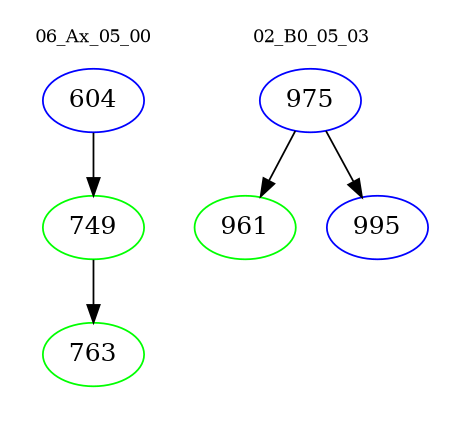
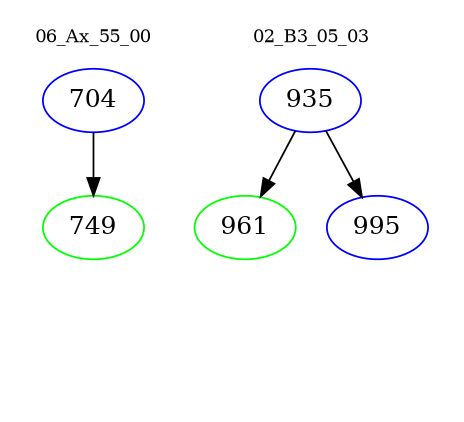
cluster "06_Ax_05_00": label "06_Ax_05_00" -> "06_Ax_55_00"
cluster "02_B0_05_03": label "02_B0_05_03" -> "02_B3_05_03"
node "604": label "604" -> "704"
node "975": label "975" -> "935"
node "763": removed
